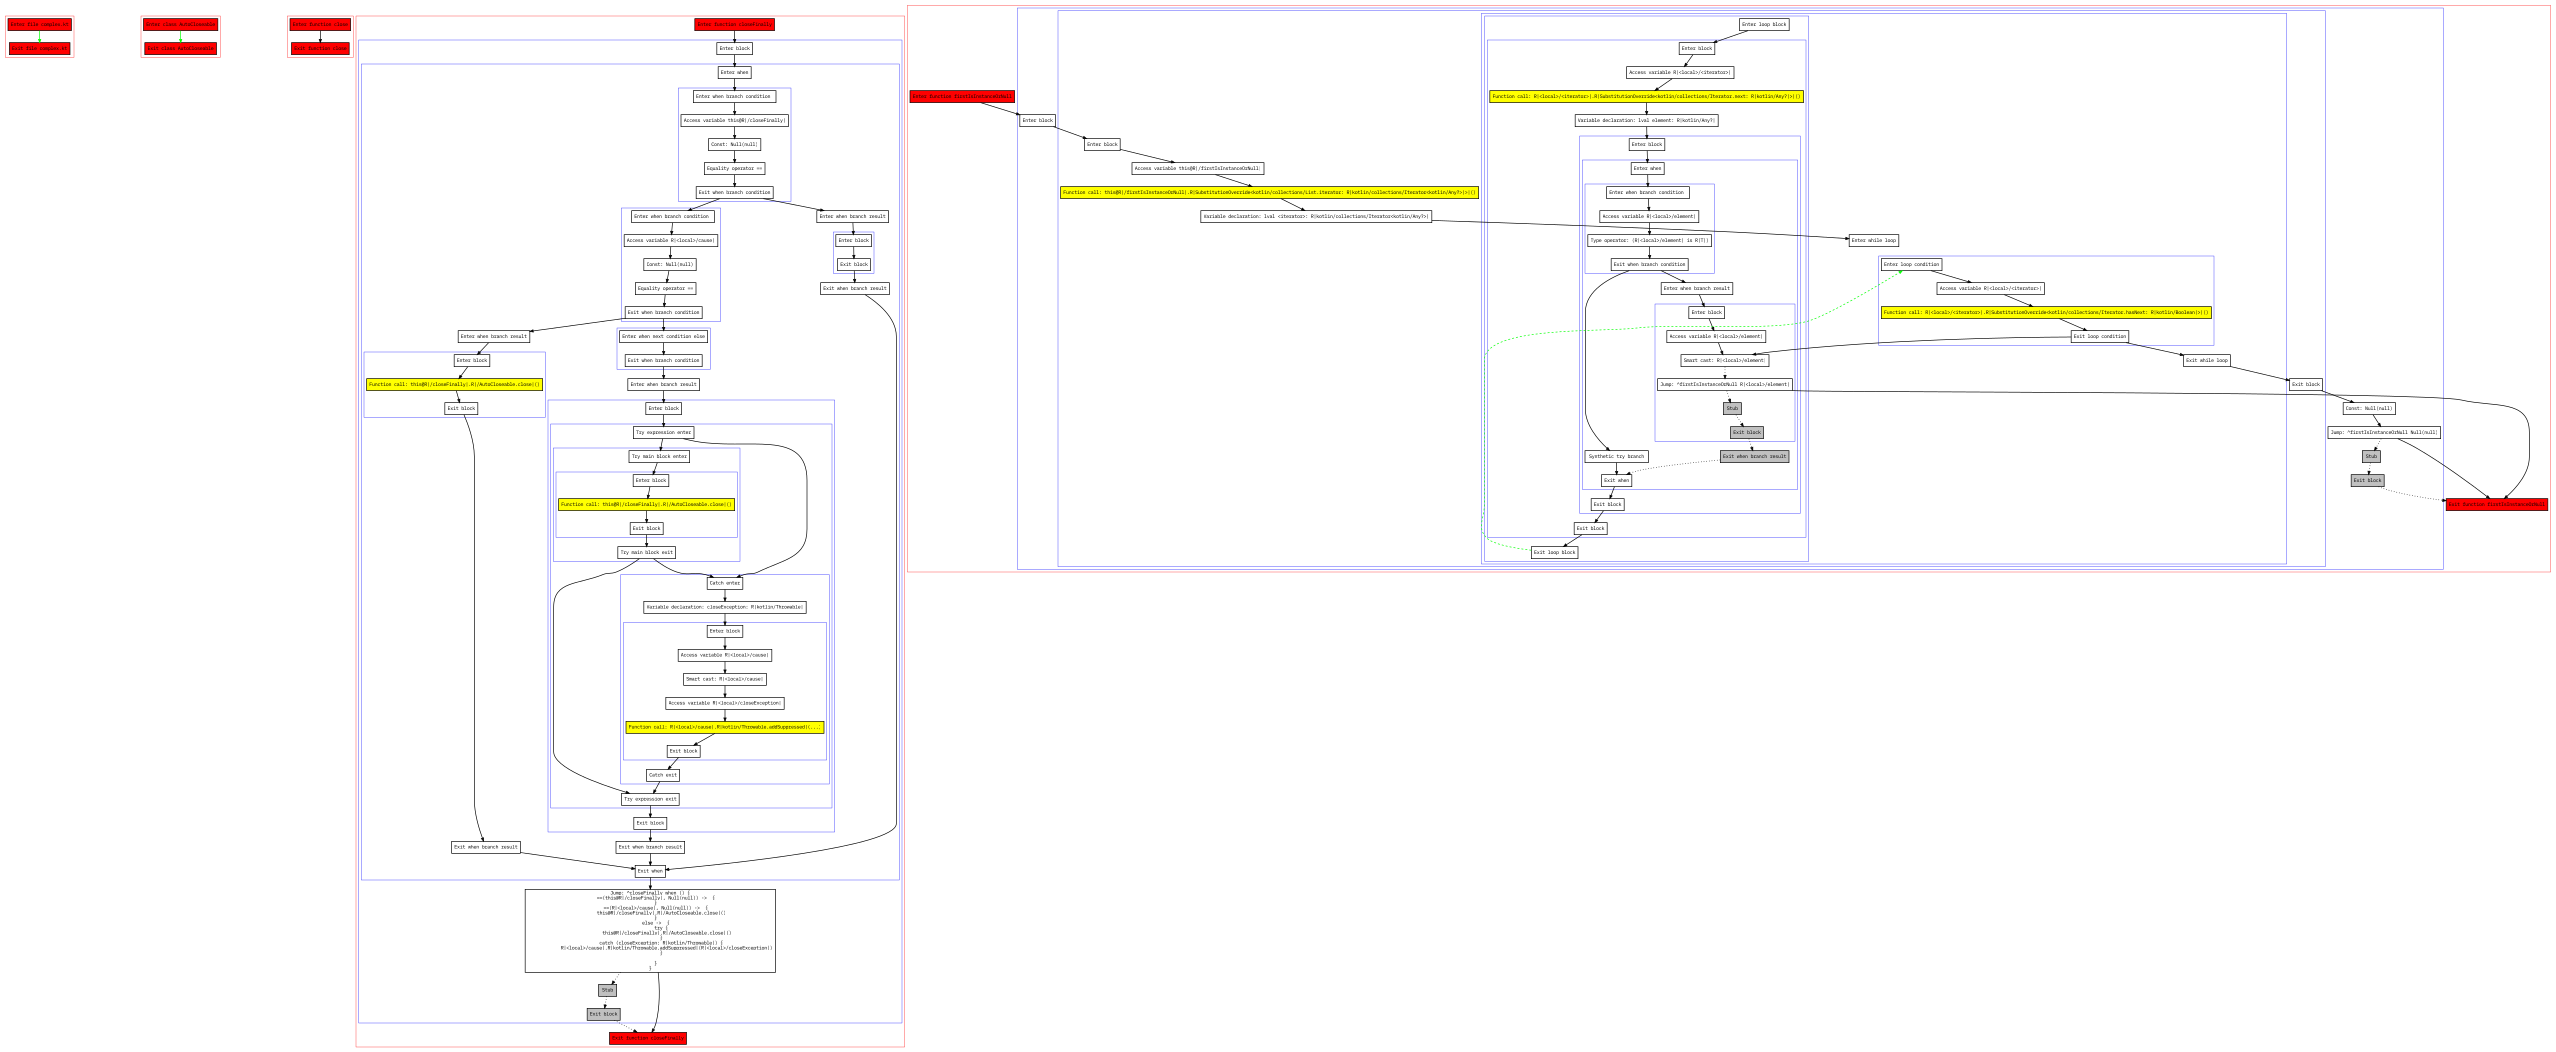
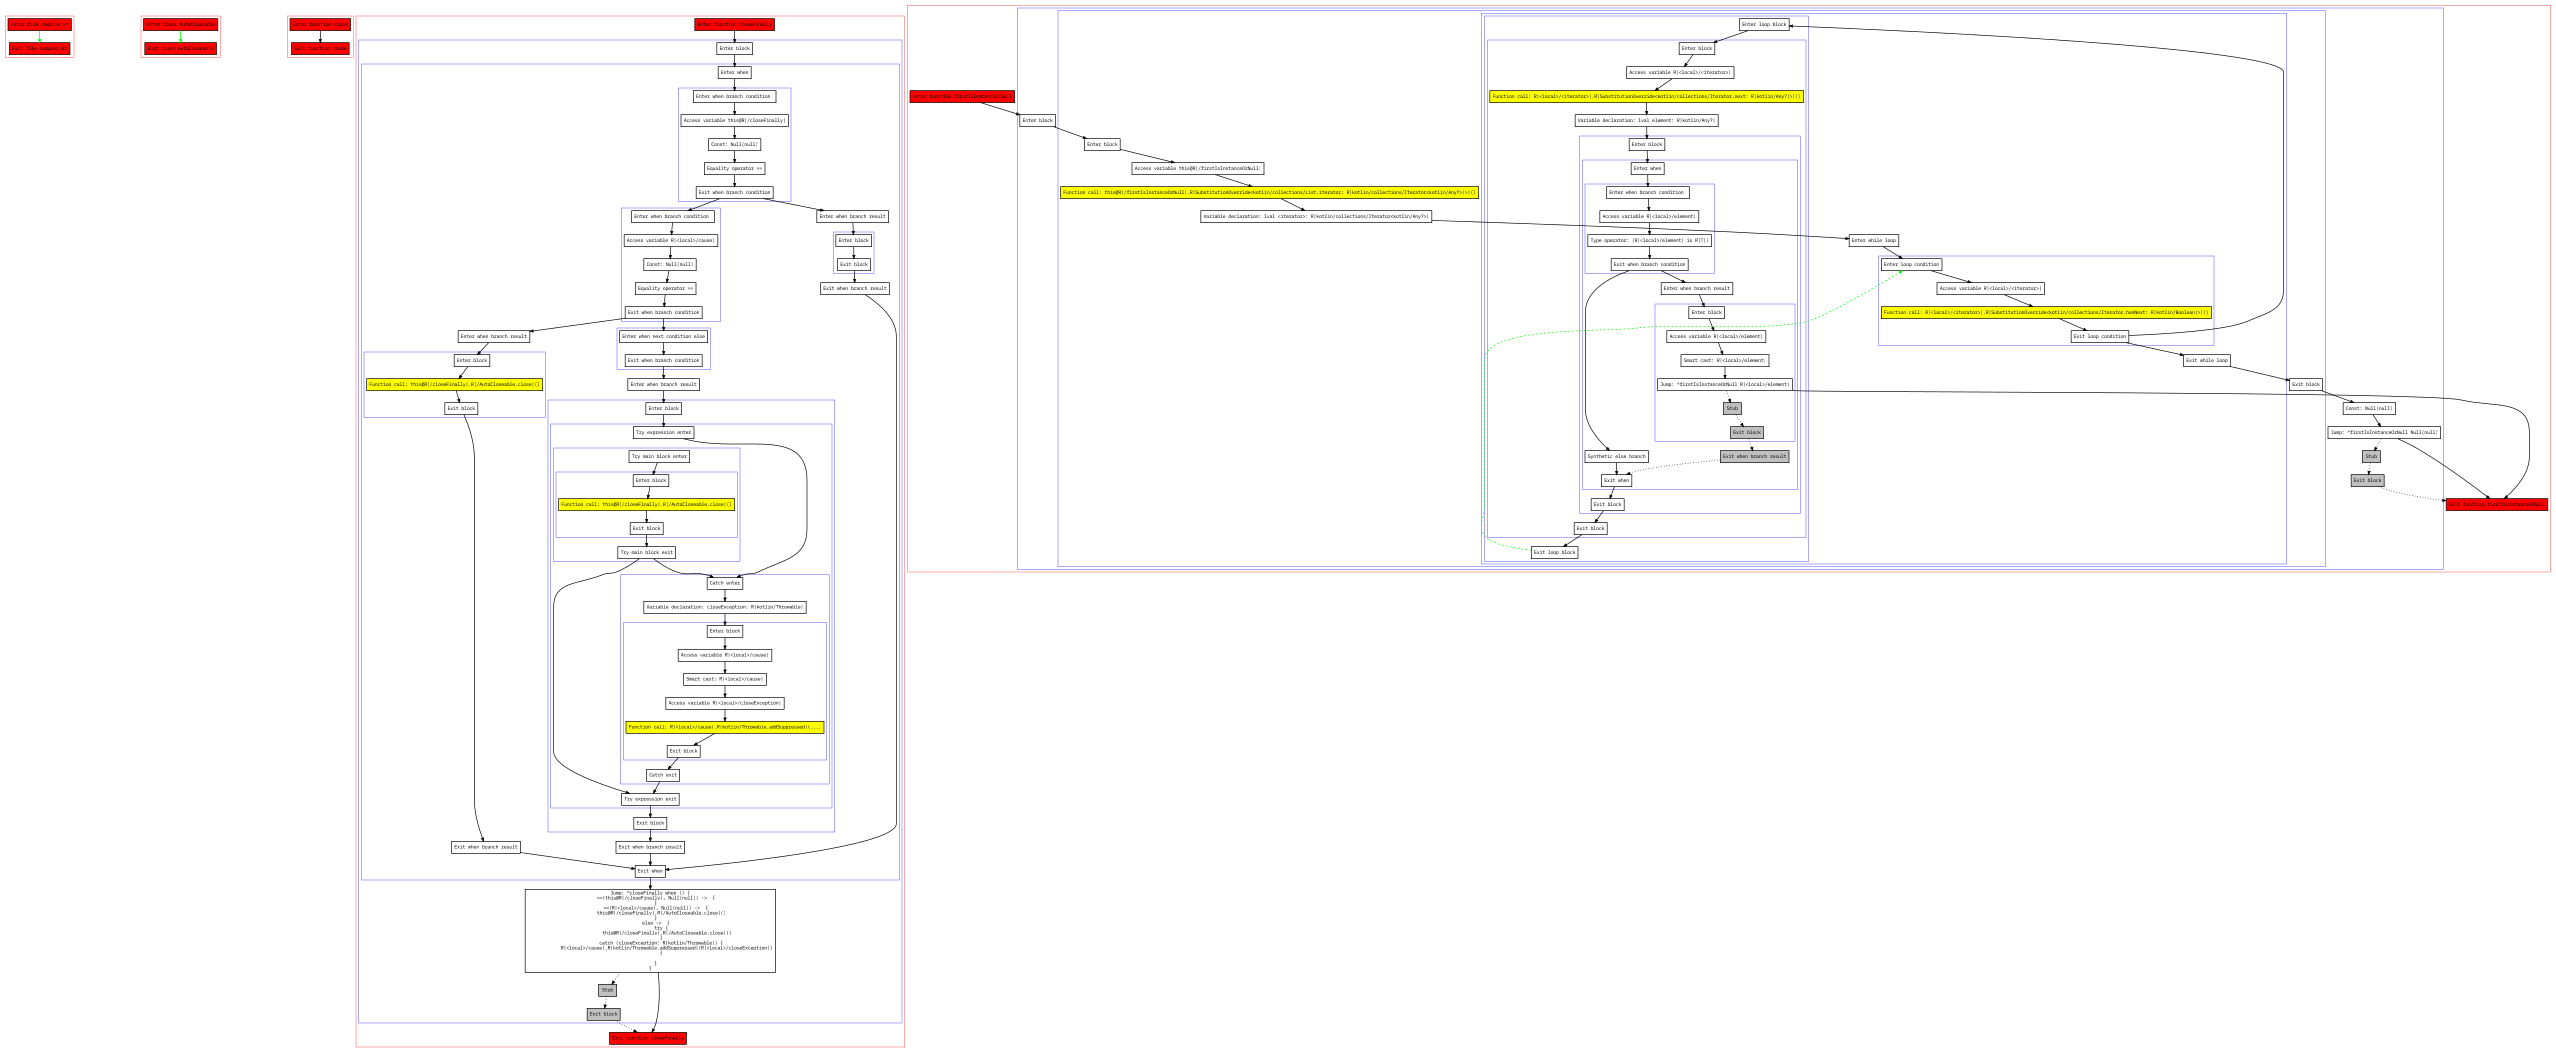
edge "Enter while loop" -> "Enter loop condition": added
edge "Exit loop condition" -> "Smart cast: R|<local>/element|": now "Exit loop condition" -> "Enter loop block"
edge "Smart cast: R|<local>/element|" -> "Jump: ^firstIsInstanceOrNull R|<local>/element|": style dotted -> solid
edge "Try expression enter" -> "Try main block enter": removed
node "Synthetic try branch": label "Synthetic try branch" -> "Synthetic else branch"
